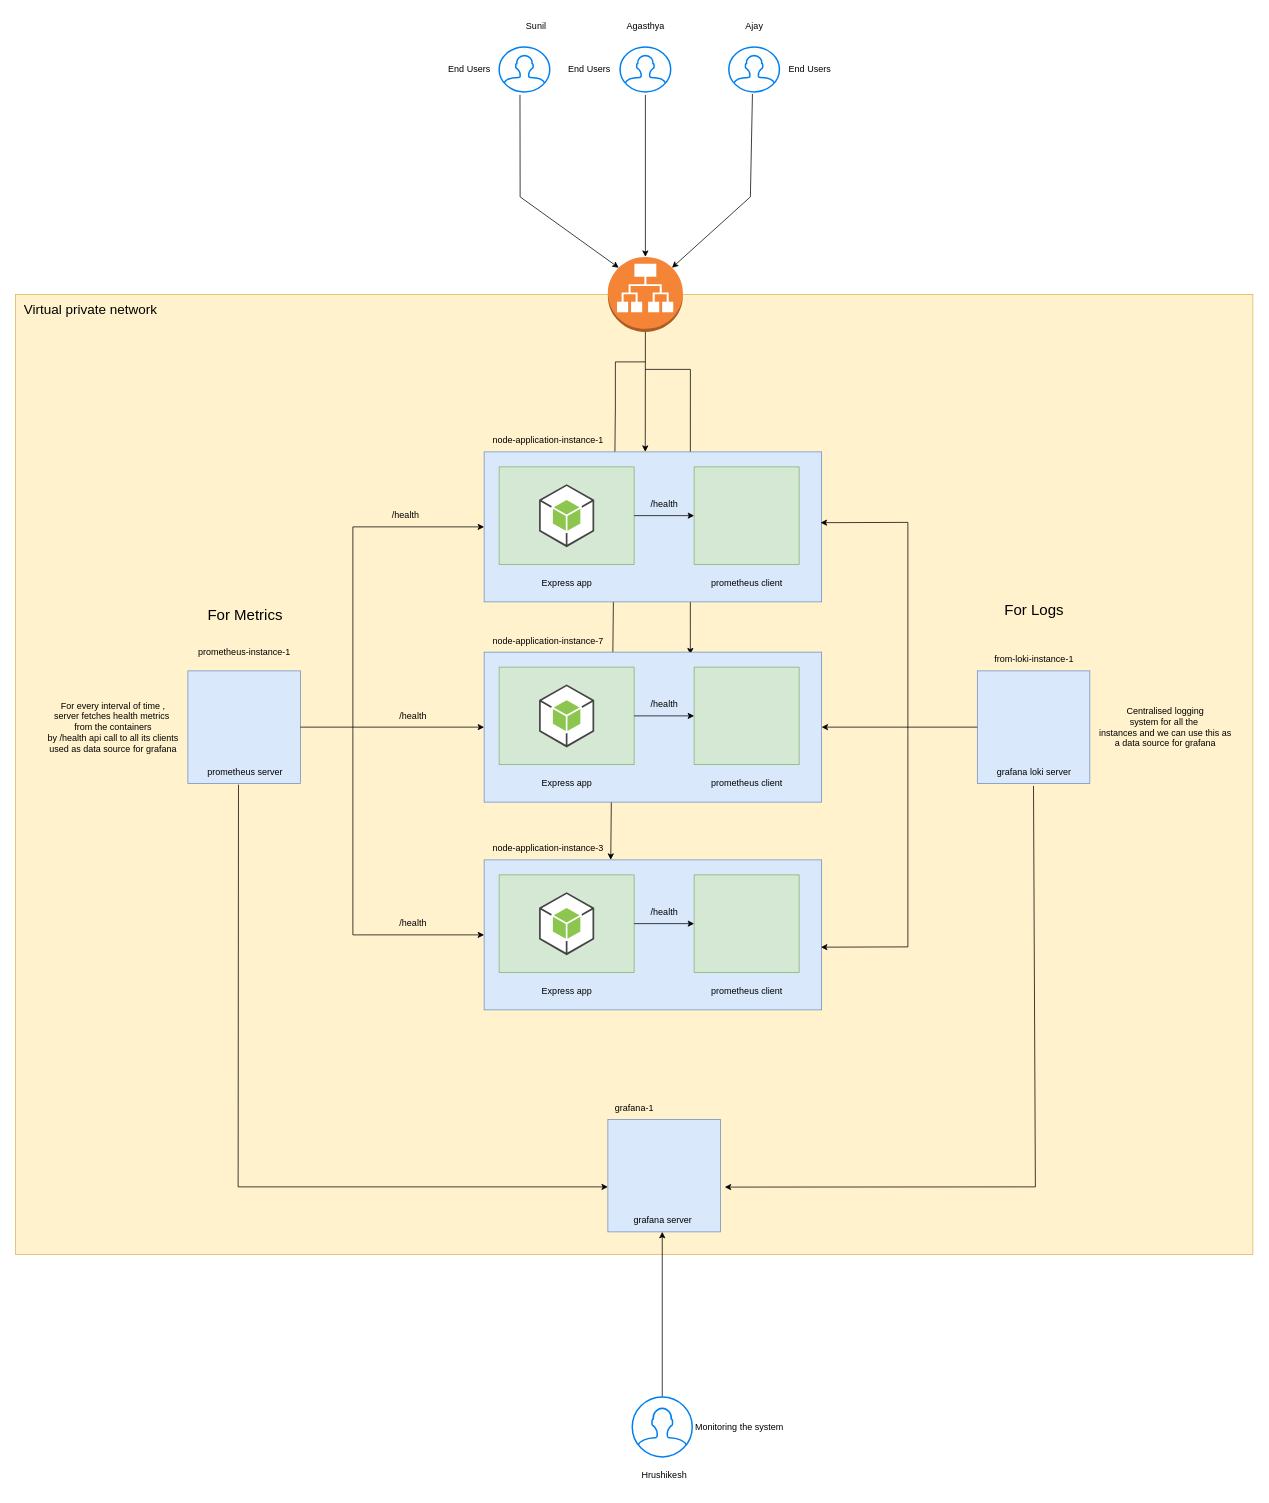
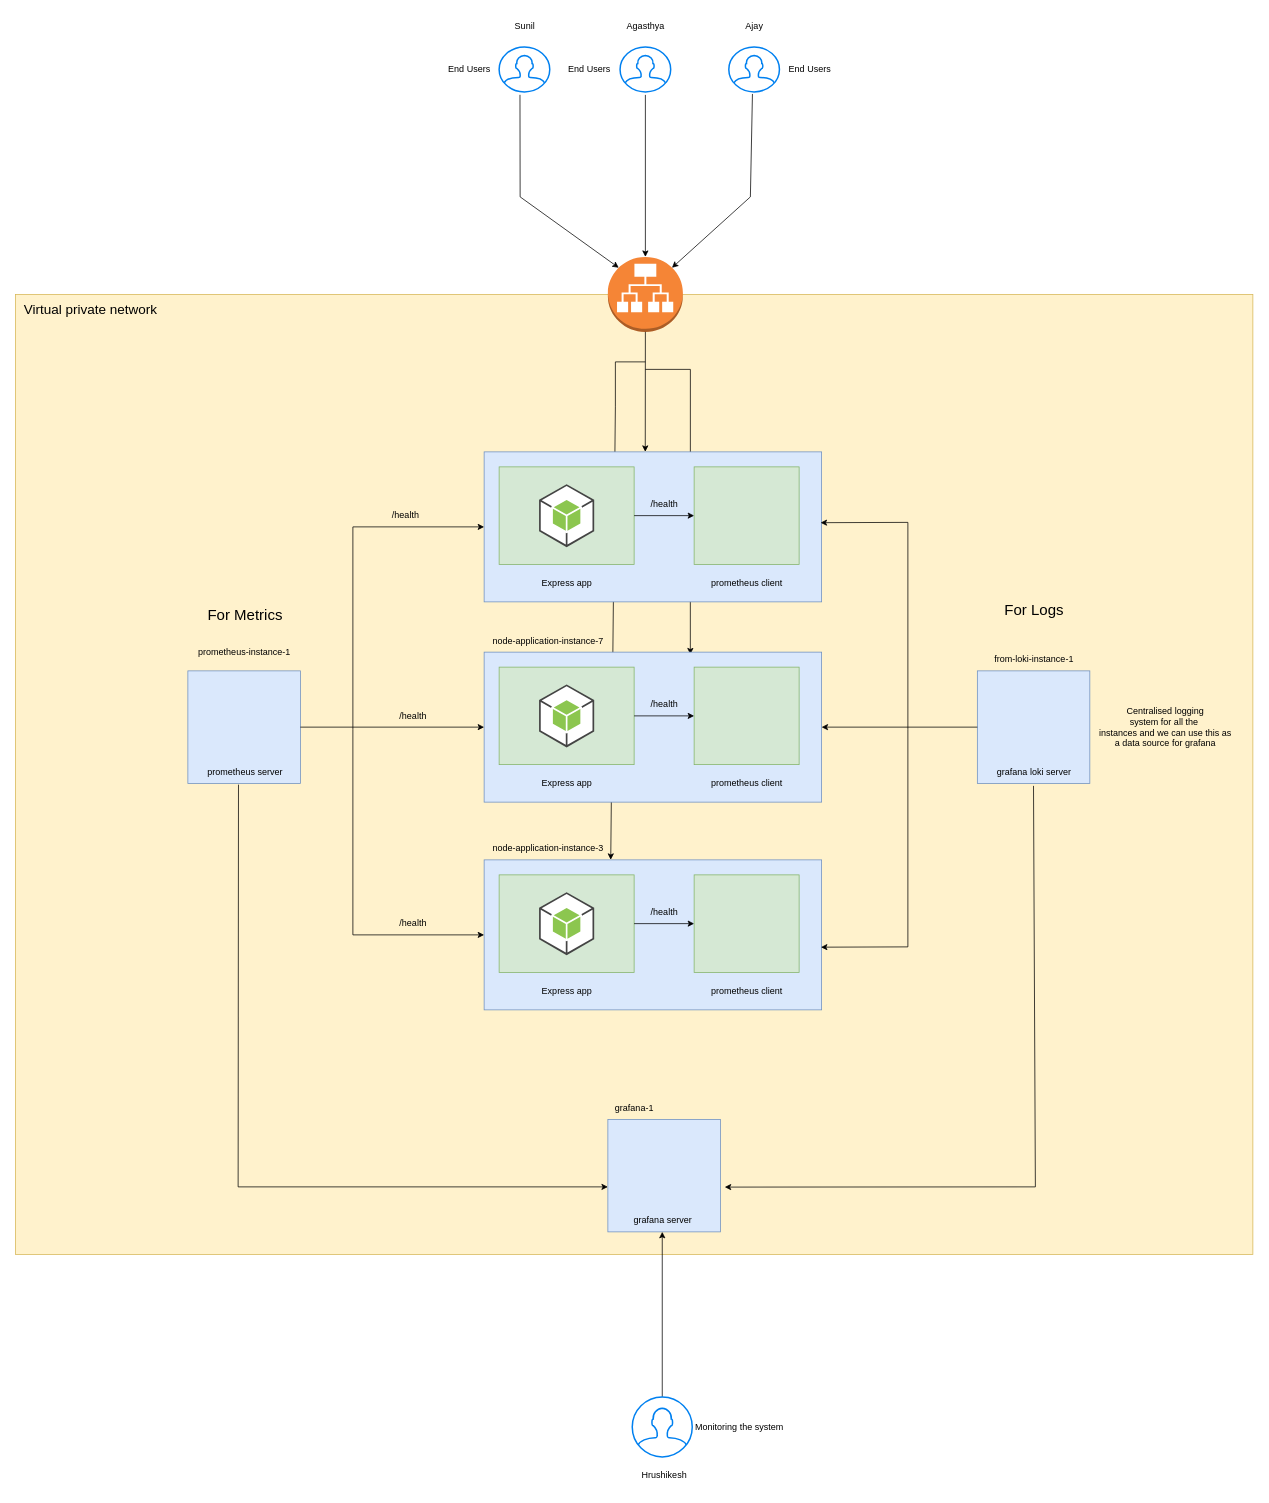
node "Sunil": moved (536, 27) -> (524, 27)
node "node-application-instance-1": removed
node "For every interval of time , server fetches health metrics from the containers by /health api call to all its clients used as data source for grafana": removed
